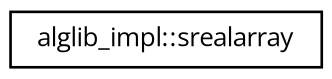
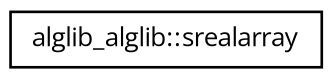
node "alglib_impl::srealarray": label "alglib_impl::srealarray" -> "alglib_alglib::srealarray"
